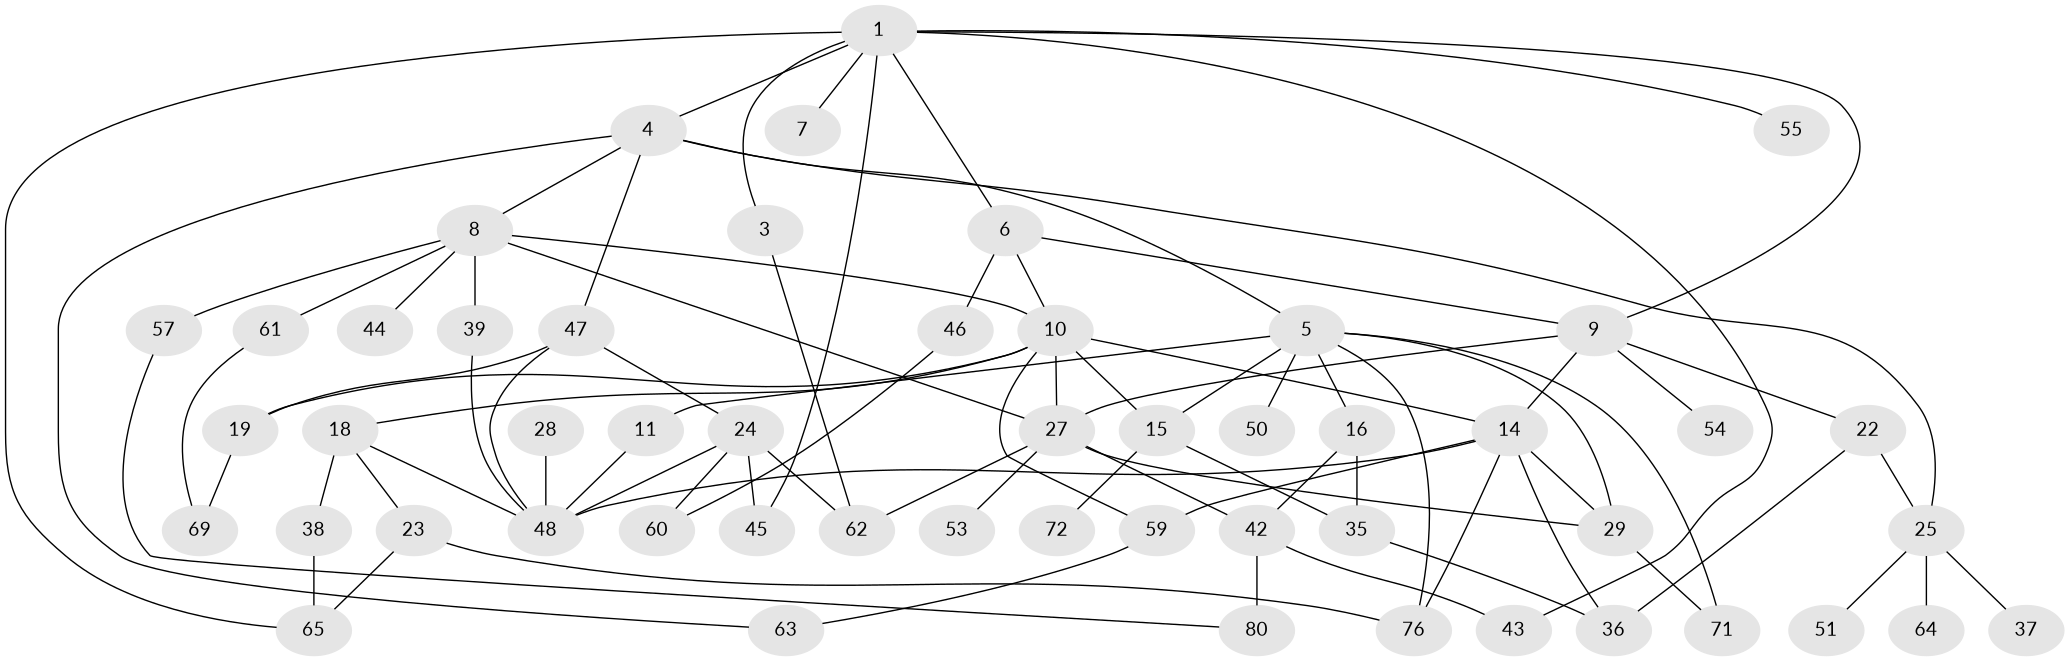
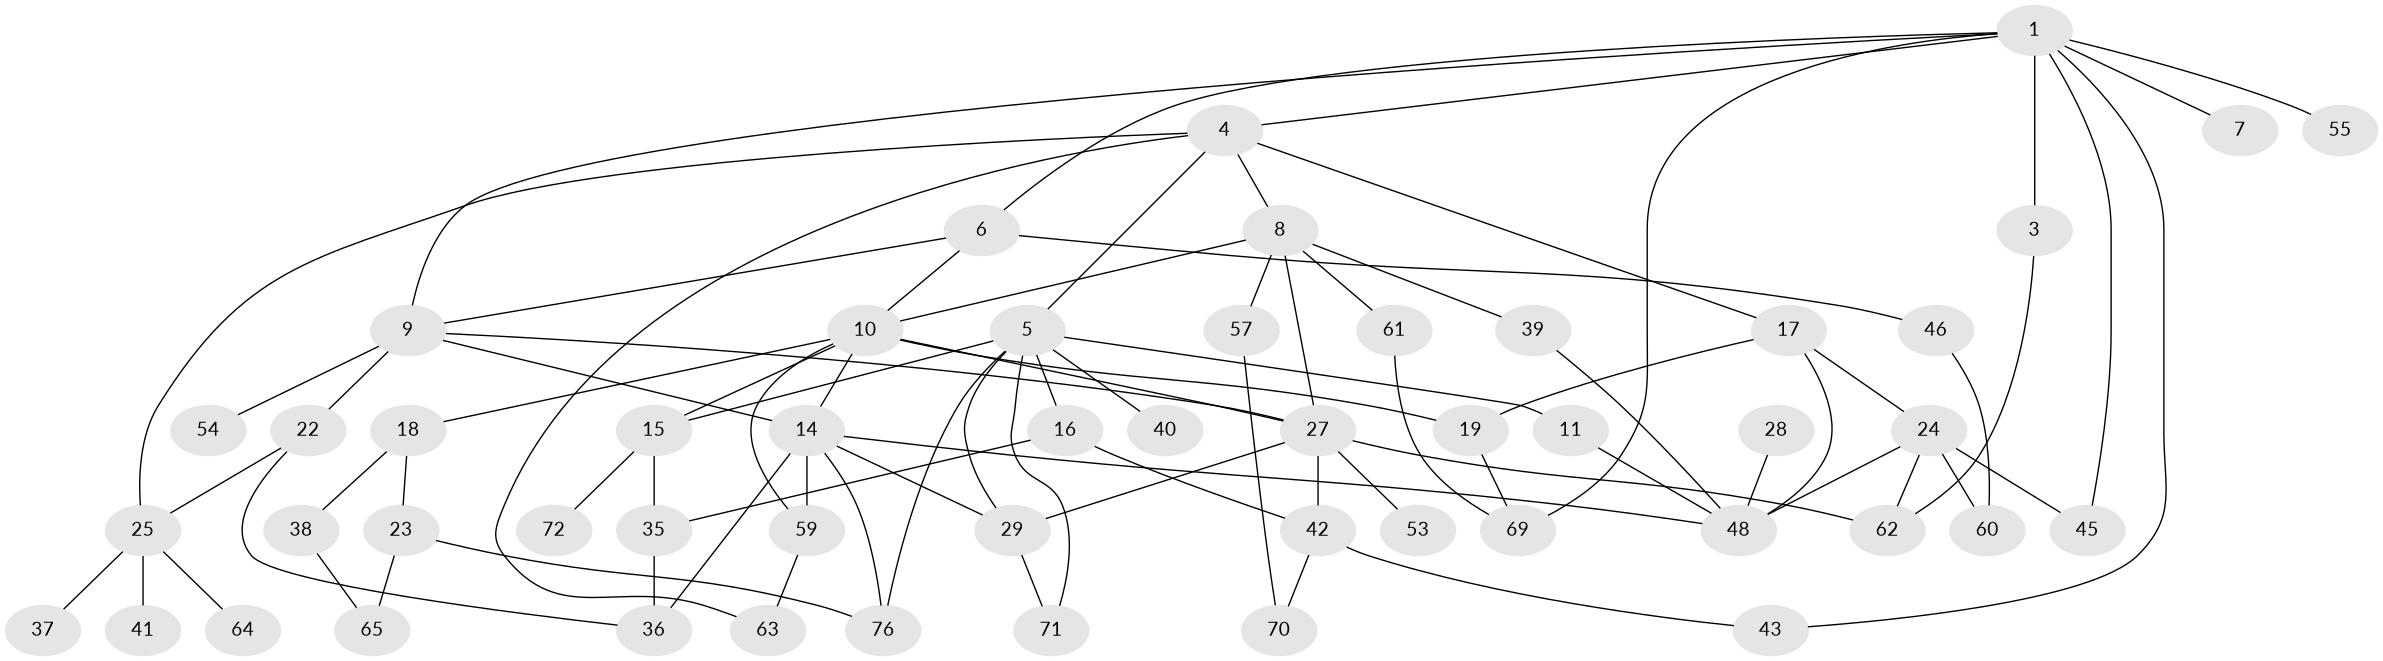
edge "1" -- "65": now "1" -- "69"
node "44": removed
node "47": label "47" -> "17"
node "50": label "50" -> "40"
edge "18" -- "48": removed
node "80": label "80" -> "70"
node "51": label "51" -> "41"
